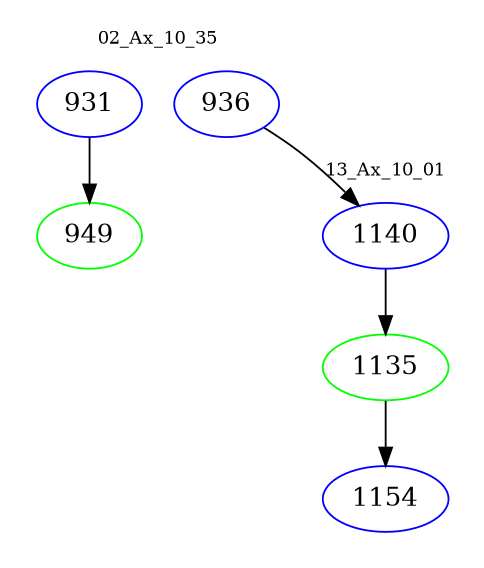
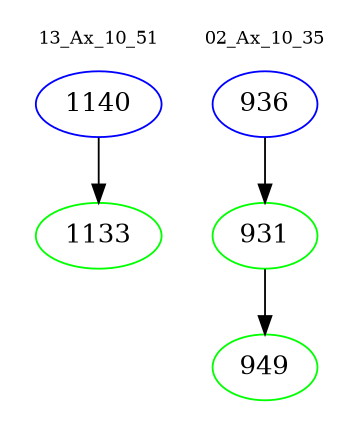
node "931": color blue -> green
edge "936" -> "1140": now "936" -> "931"
cluster "13_Ax_10_01": label "13_Ax_10_01" -> "13_Ax_10_51"
node "1135": label "1135" -> "1133"
node "1154": removed
